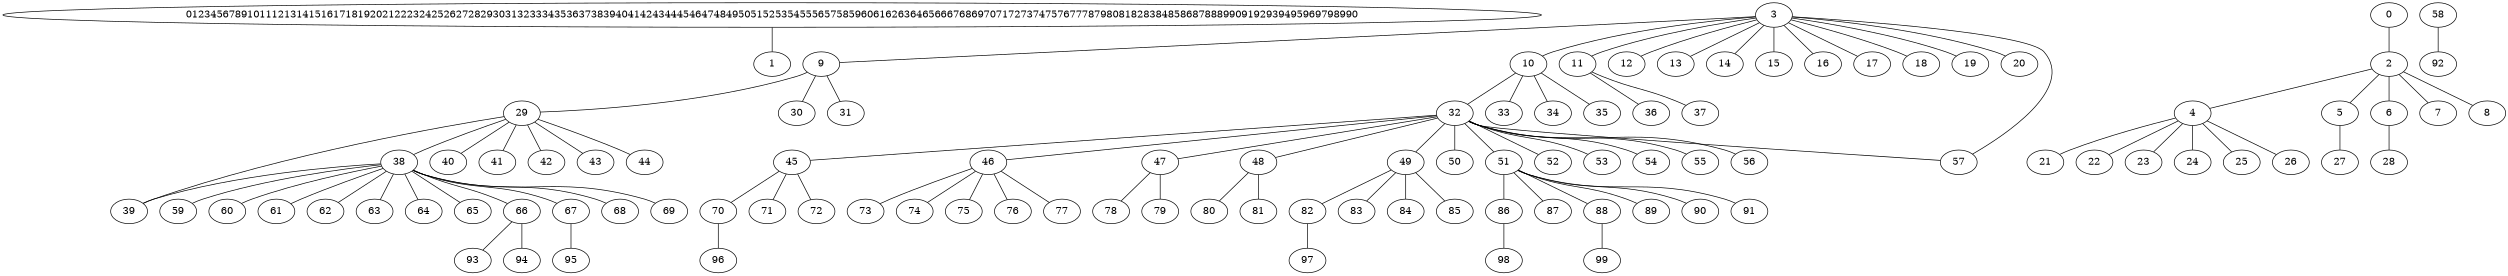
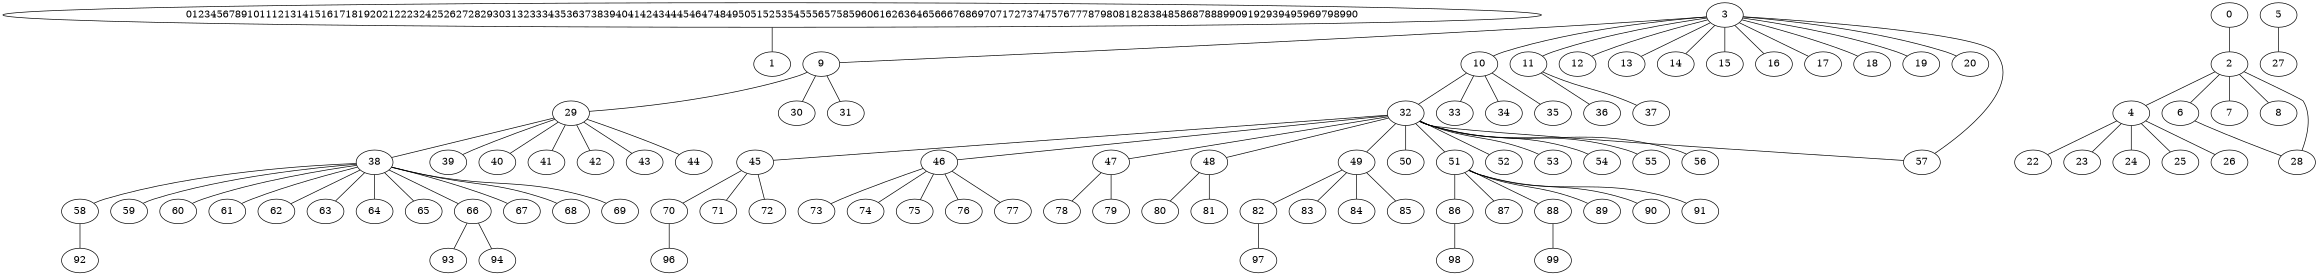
edge "2" -- "5": now "2" -- "28"
node "21": removed
edge "38" -- "39": now "38" -- "58"
node "95": removed
